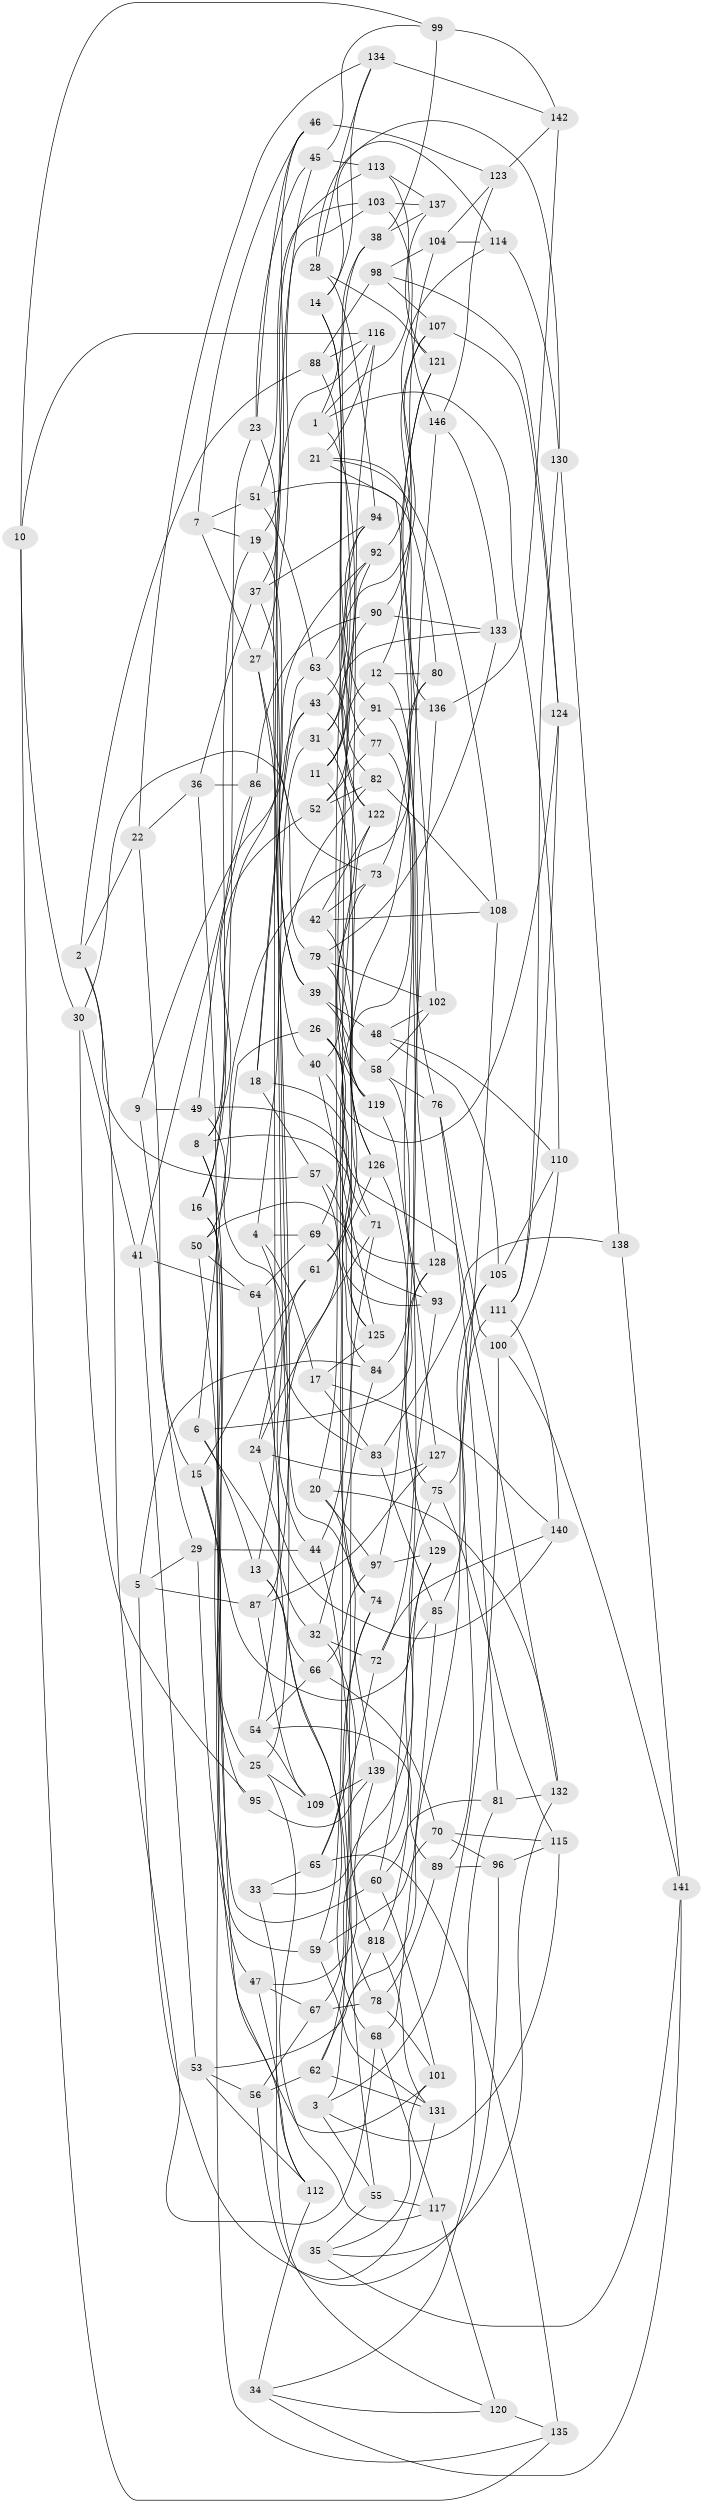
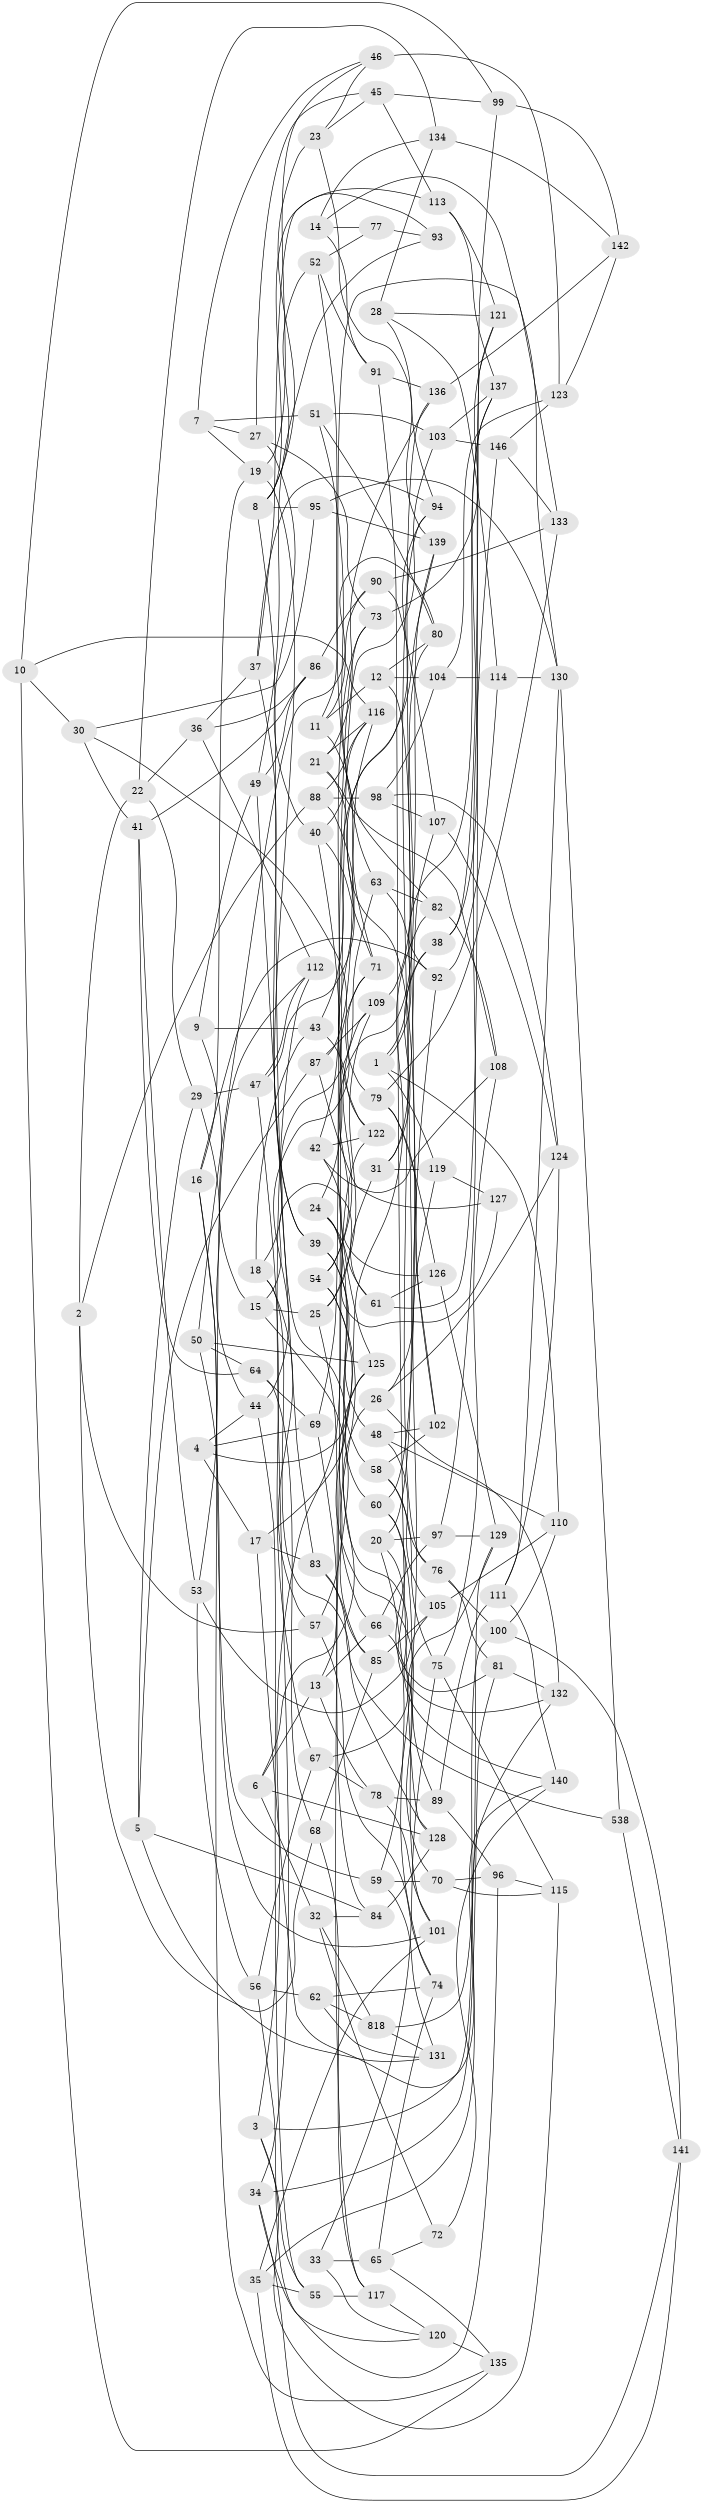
edge "95" -- "130": added
node "138": label "138" -> "538"
edge "93" -- "72": removed
